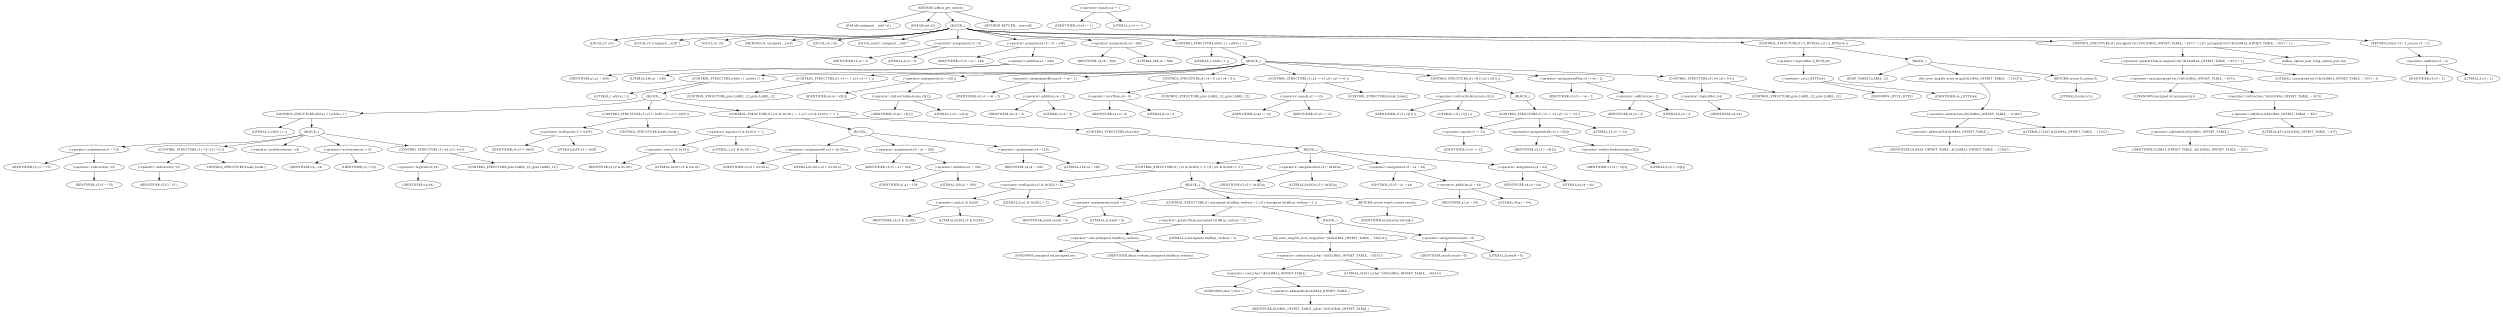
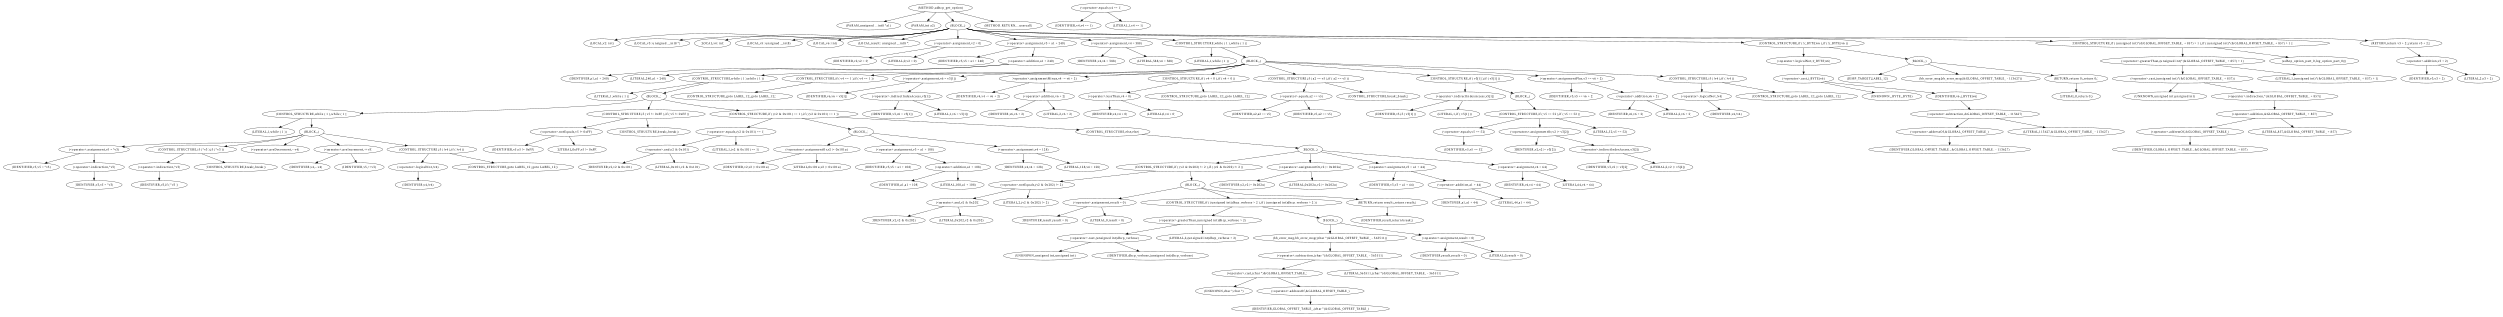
node "(METHOD,v5: unsigned __int8)": label "(METHOD,v5: unsigned __int8)" -> "(LOCAL,v5: unsigned __int8)"
edge "(bb_error_msg,bb_error_msg(&GLOBAL_OFFSET_TABLE_ - 113627))" -> "(<operator>.subtraction,&GLOBAL_OFFSET_TABLE_ - 113627)": now "(IDENTIFIER,v6,(_BYTE)v6)" -> "(<operator>.subtraction,&GLOBAL_OFFSET_TABLE_ - 113627)"
node "(CONTROL,v3,v3 = a1 + 44)": label "(CONTROL,v3,v3 = a1 + 44)" -> "(IDENTIFIER,v3,v3 = a1 + 44)"
